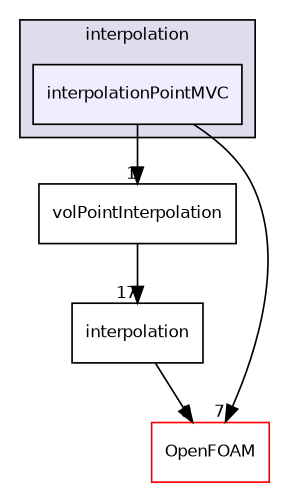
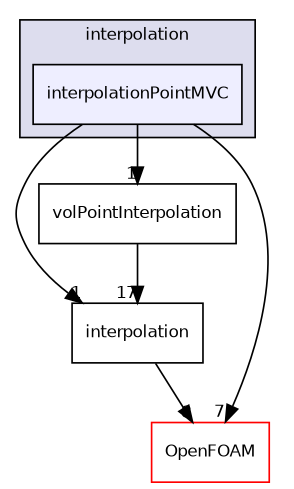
edge "interpolationPointMVC" -> "interpolation": added
